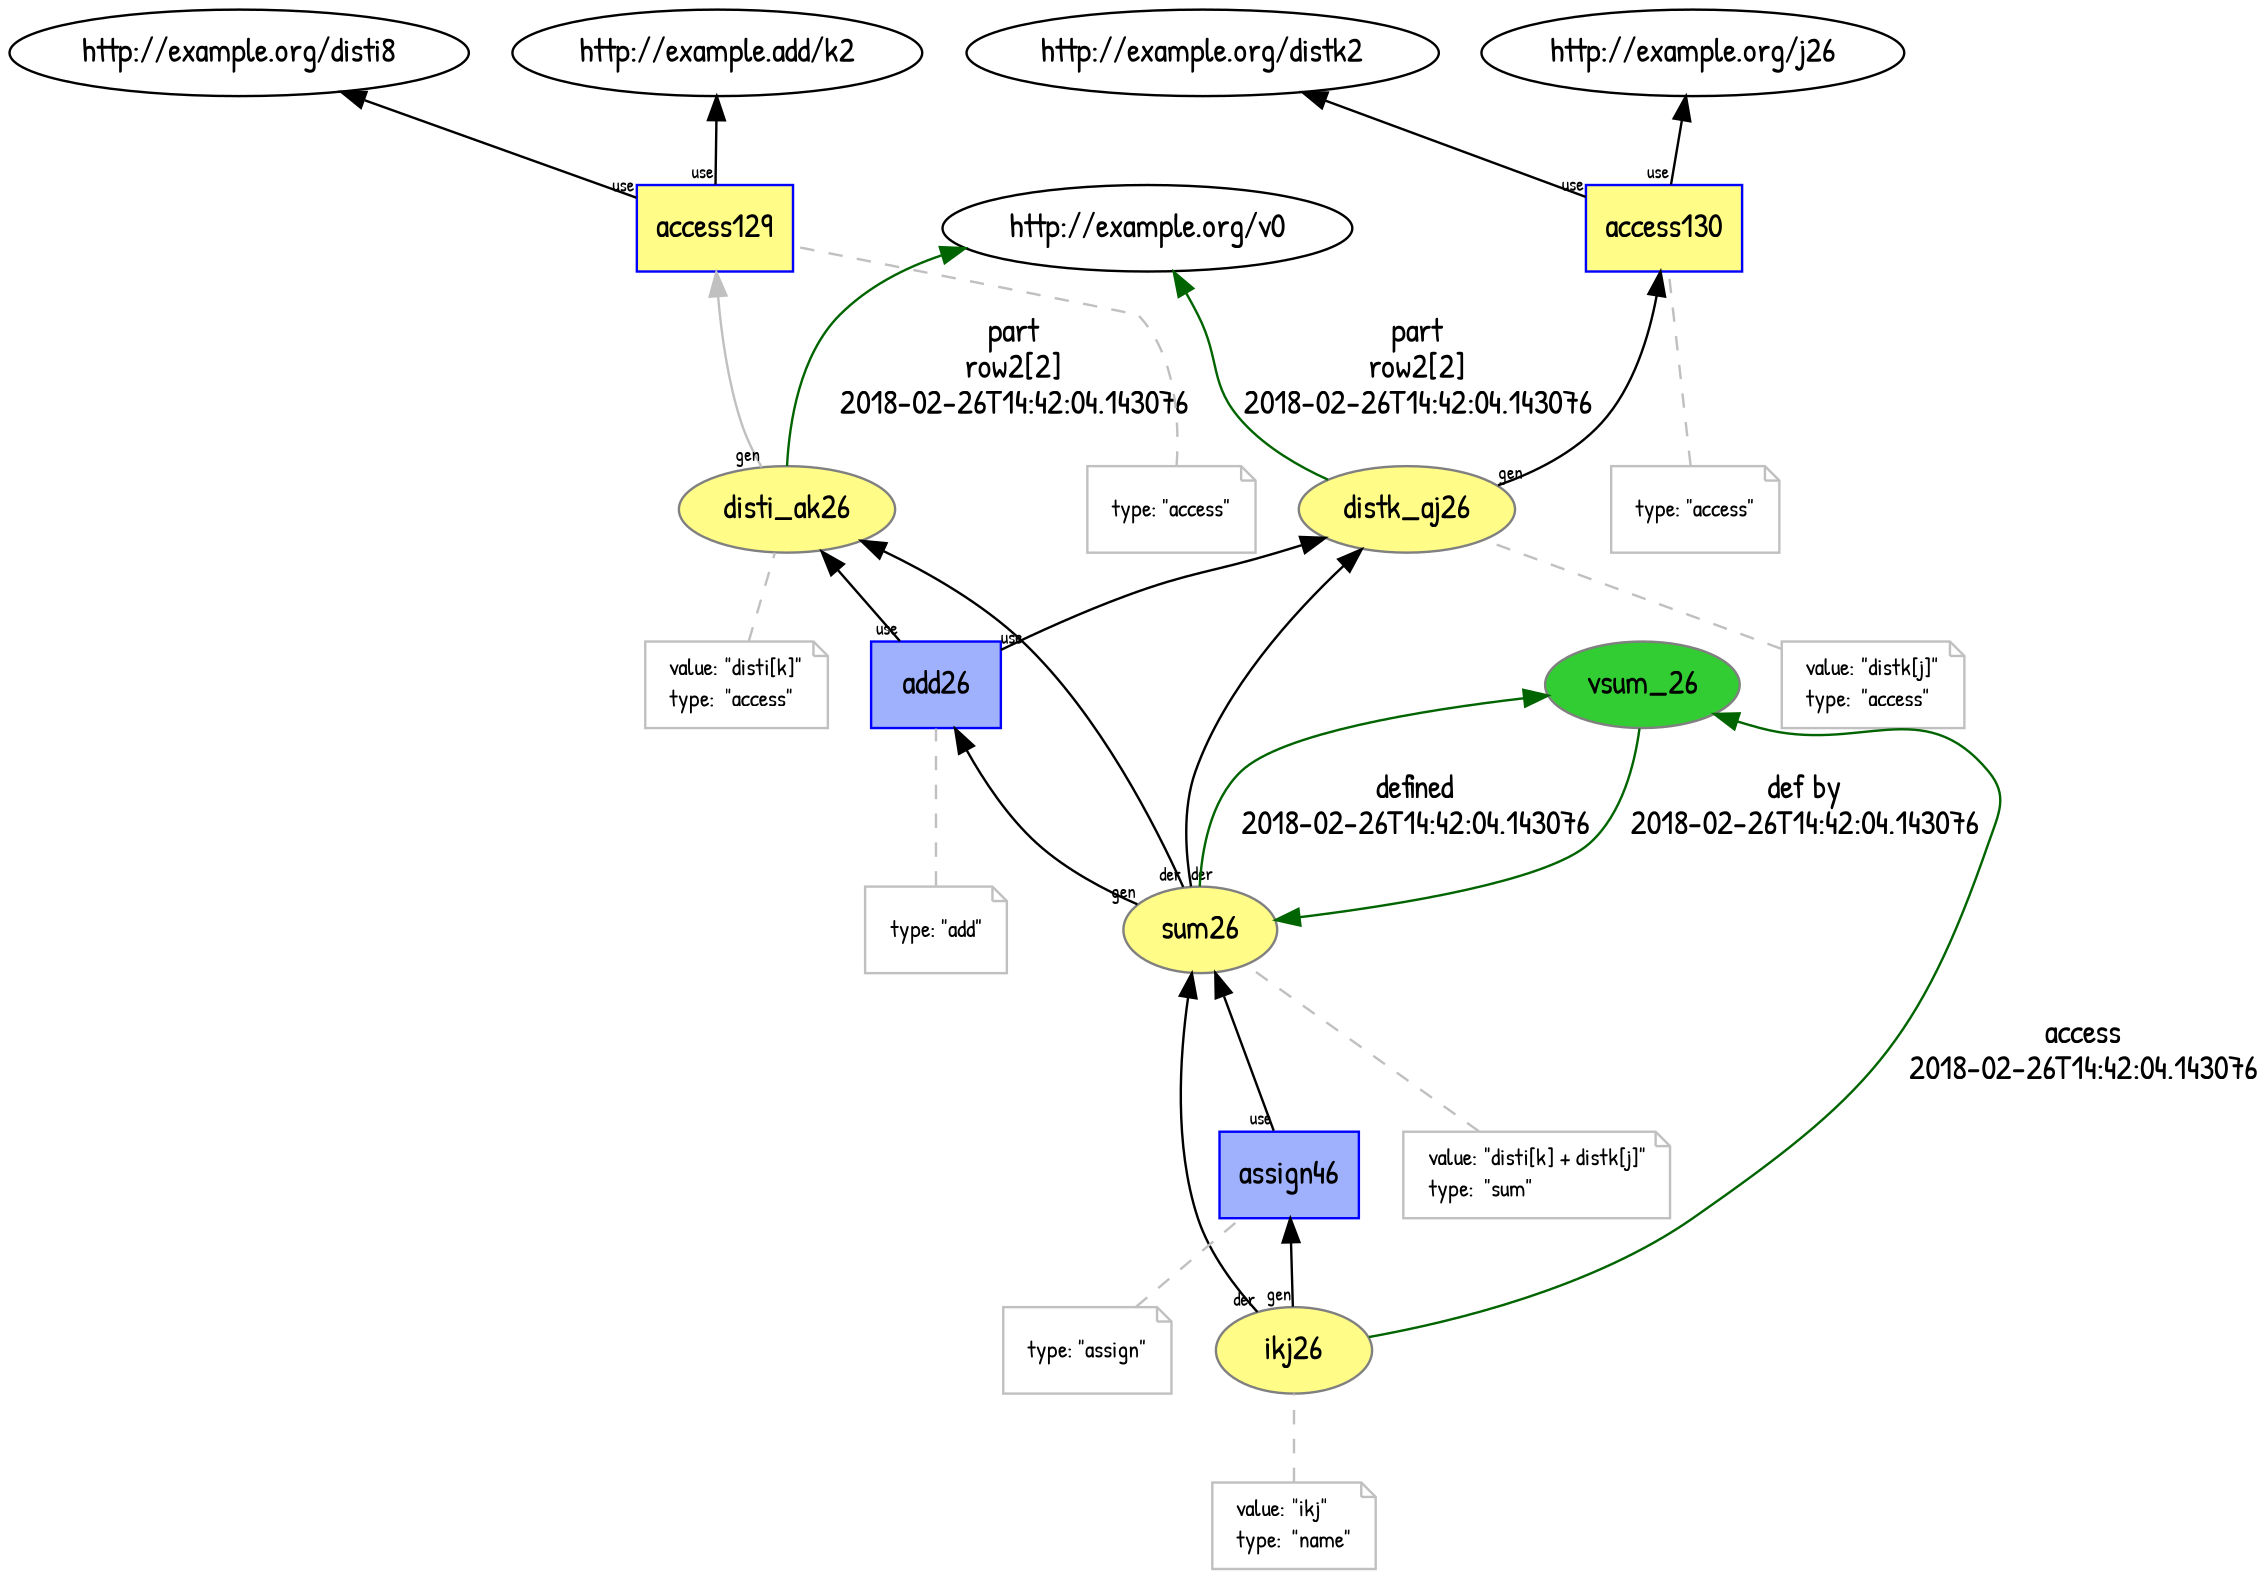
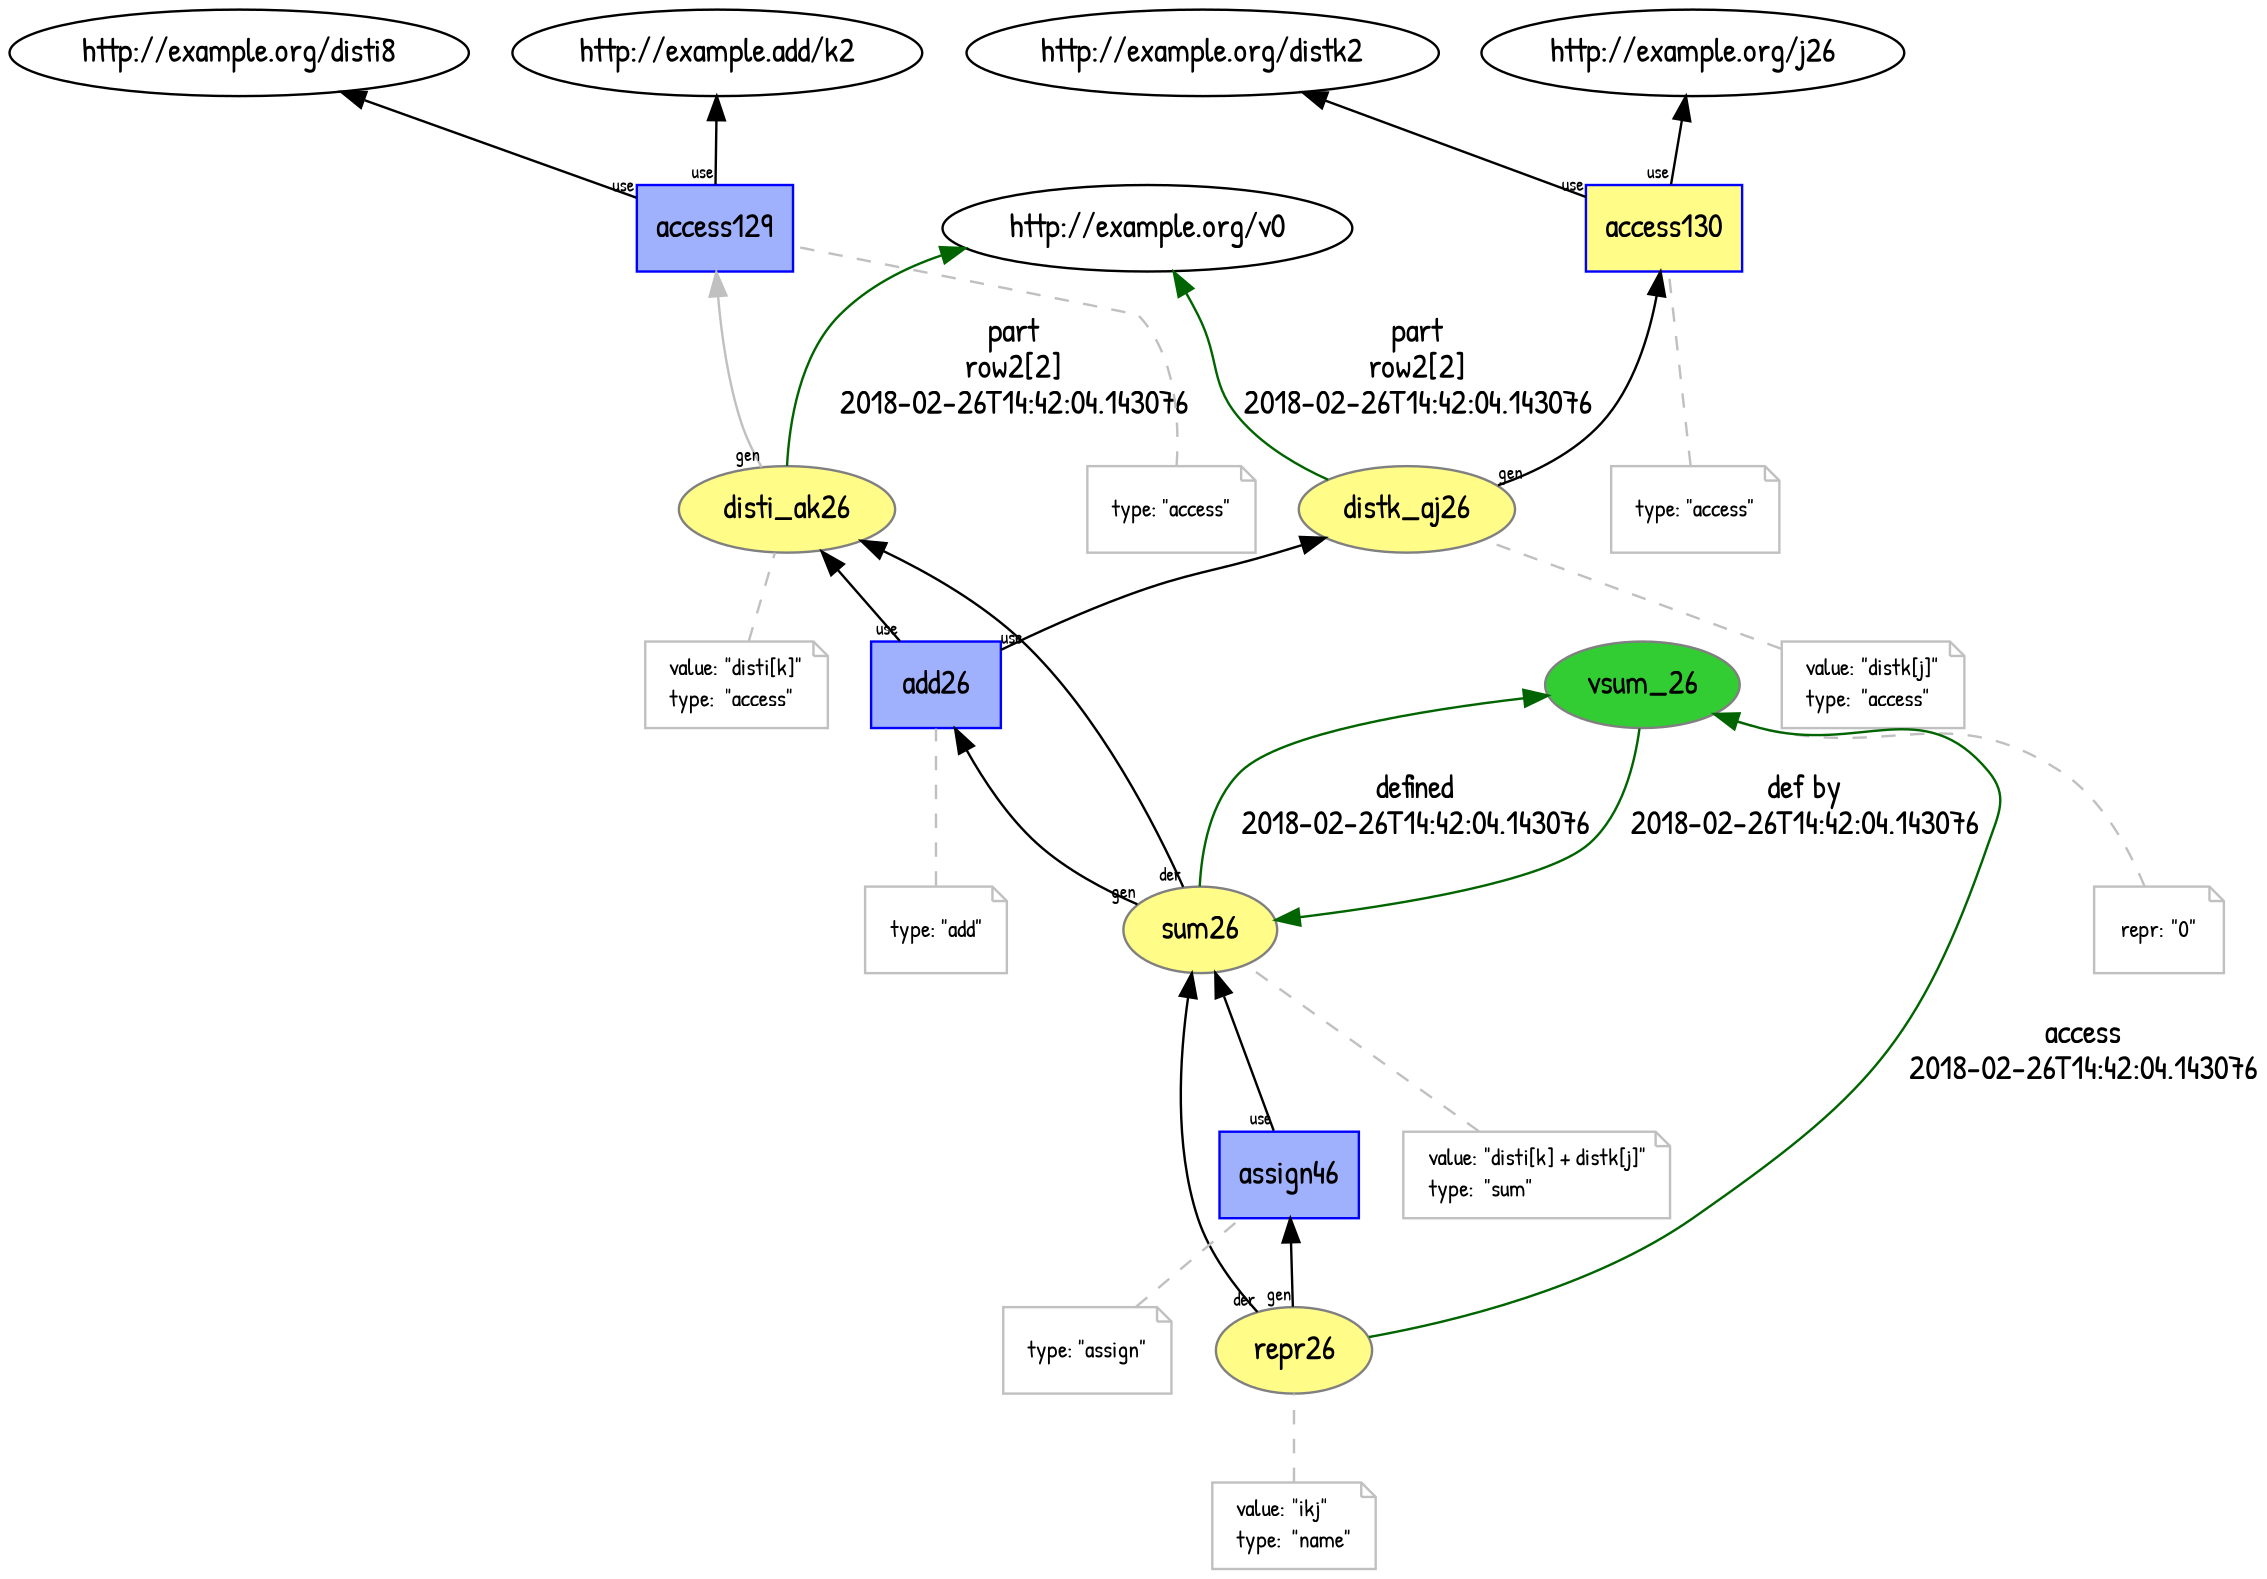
node "access129": fillcolor #fffc87 -> #9fb1fc
edge "sum26" -> "distk_aj26": removed
node "repr:": added
node "ikj26": label "ikj26" -> "repr26"
